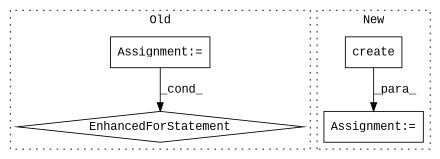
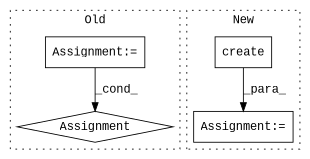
node "EnhancedForStatement": label "EnhancedForStatement" -> "Assignment"
